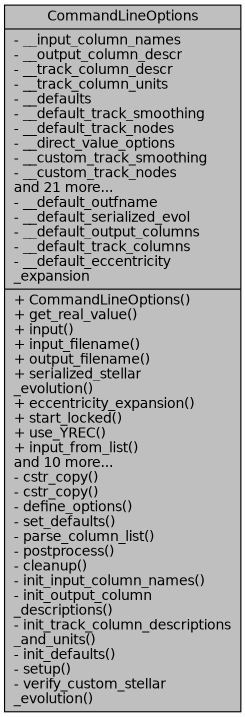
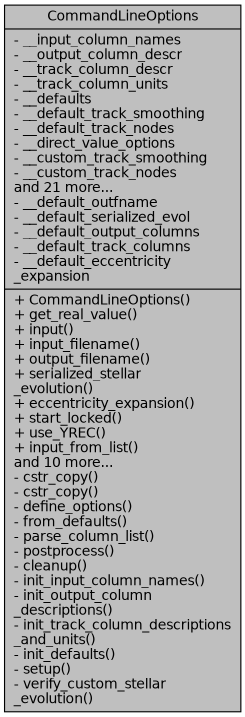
node "CommandLineOptions": text "- set_defaults()" -> "- from_defaults()"
